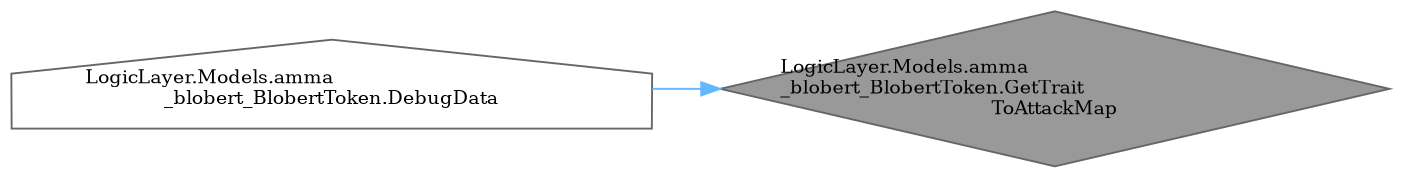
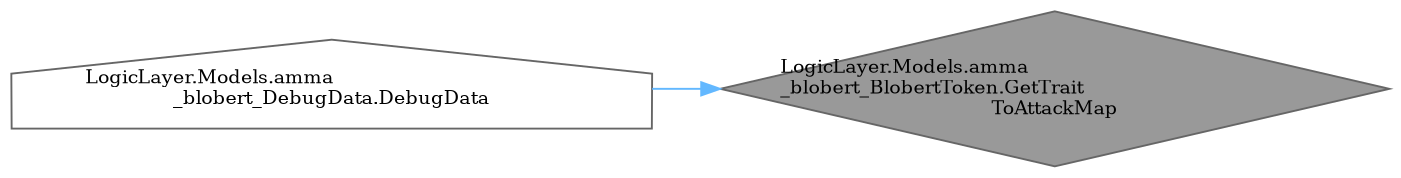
node "LogicLayer.Models.amma _blobert_BlobertToken.DebugData": label "LogicLayer.Models.amma _blobert_BlobertToken.DebugData" -> "LogicLayer.Models.amma _blobert_DebugData.DebugData"
